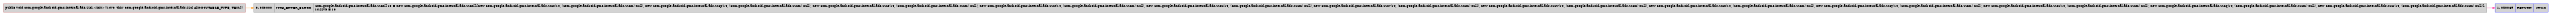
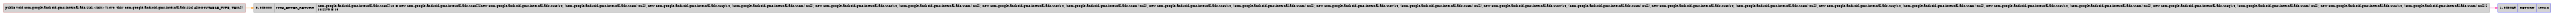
node "0: 0x0000": text "MTH_ENTER_BLOCK" -> "MTH_ENTER_RETURN"
